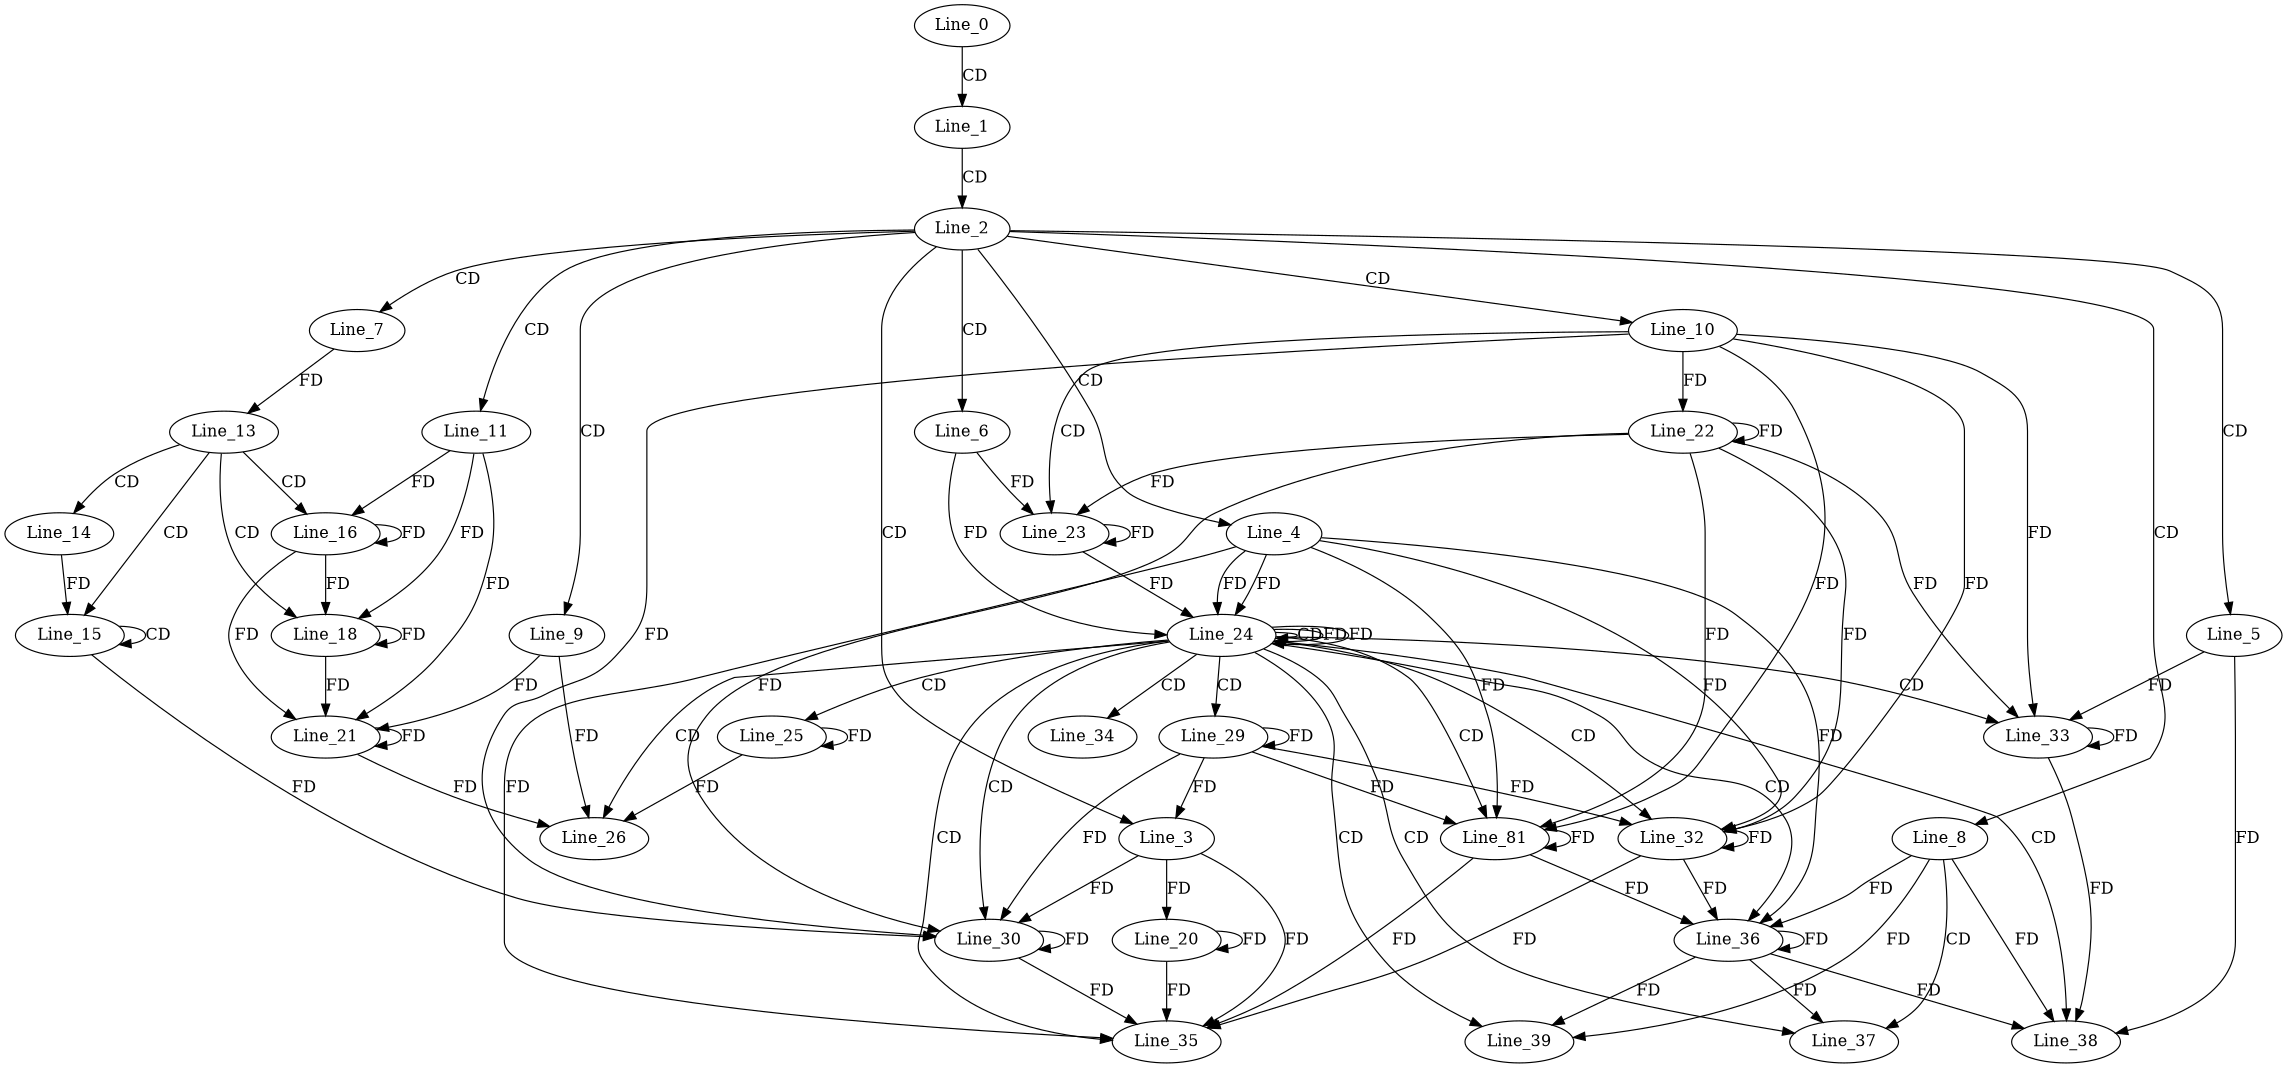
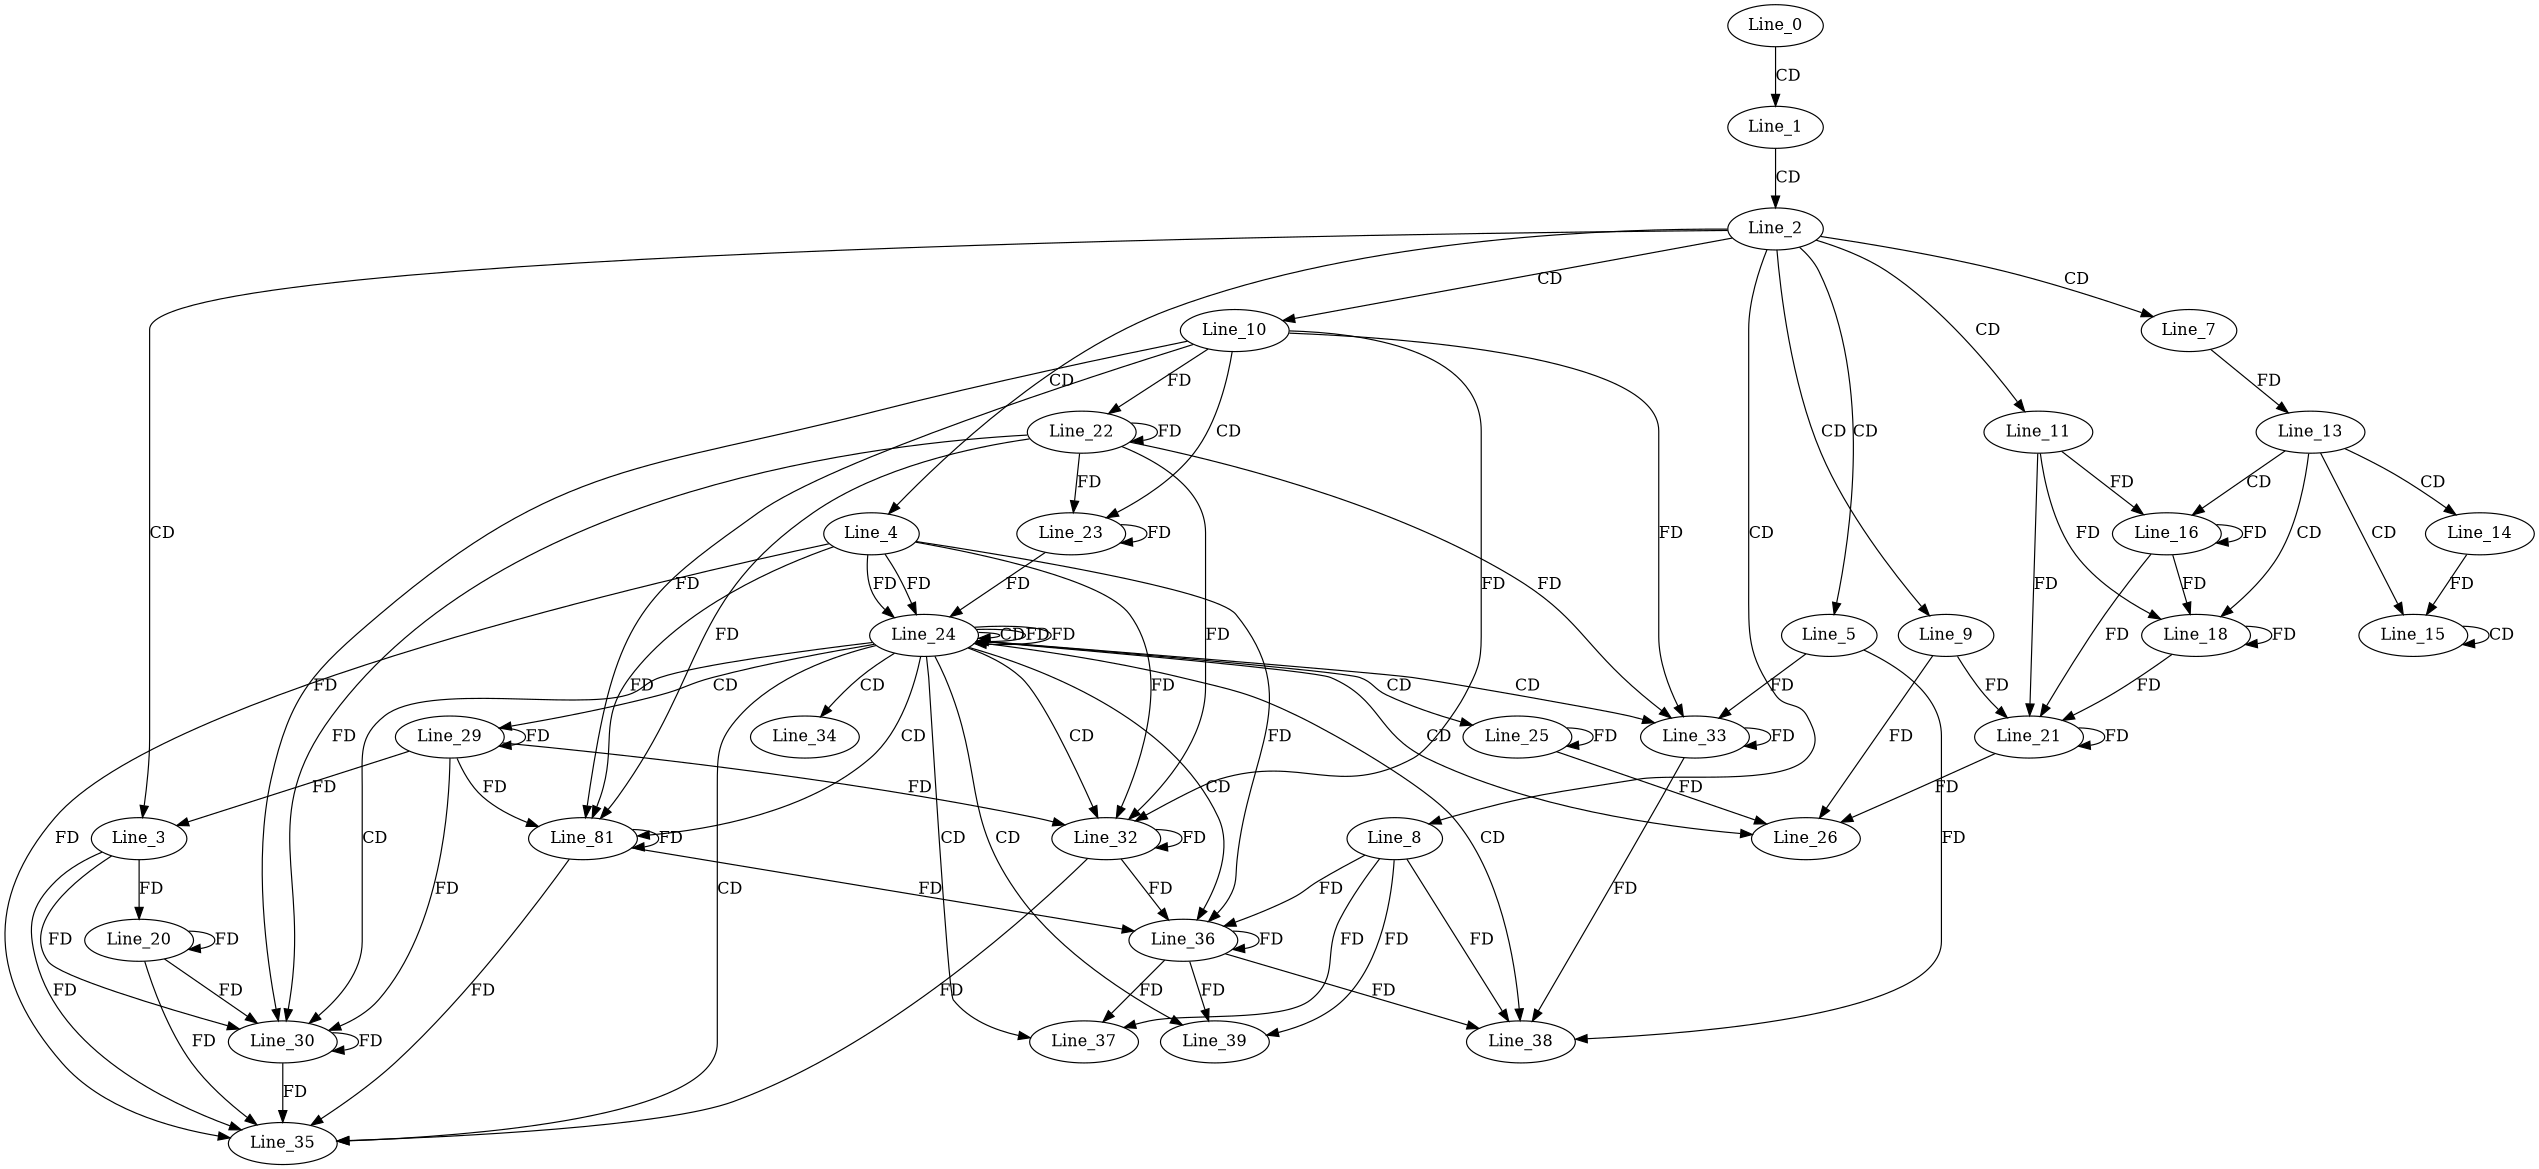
node "Line_6": removed
edge "Line_15" -> "Line_30": now "Line_20" -> "Line_30"
edge "Line_8" -> "Line_37": label "CD" -> "FD"
